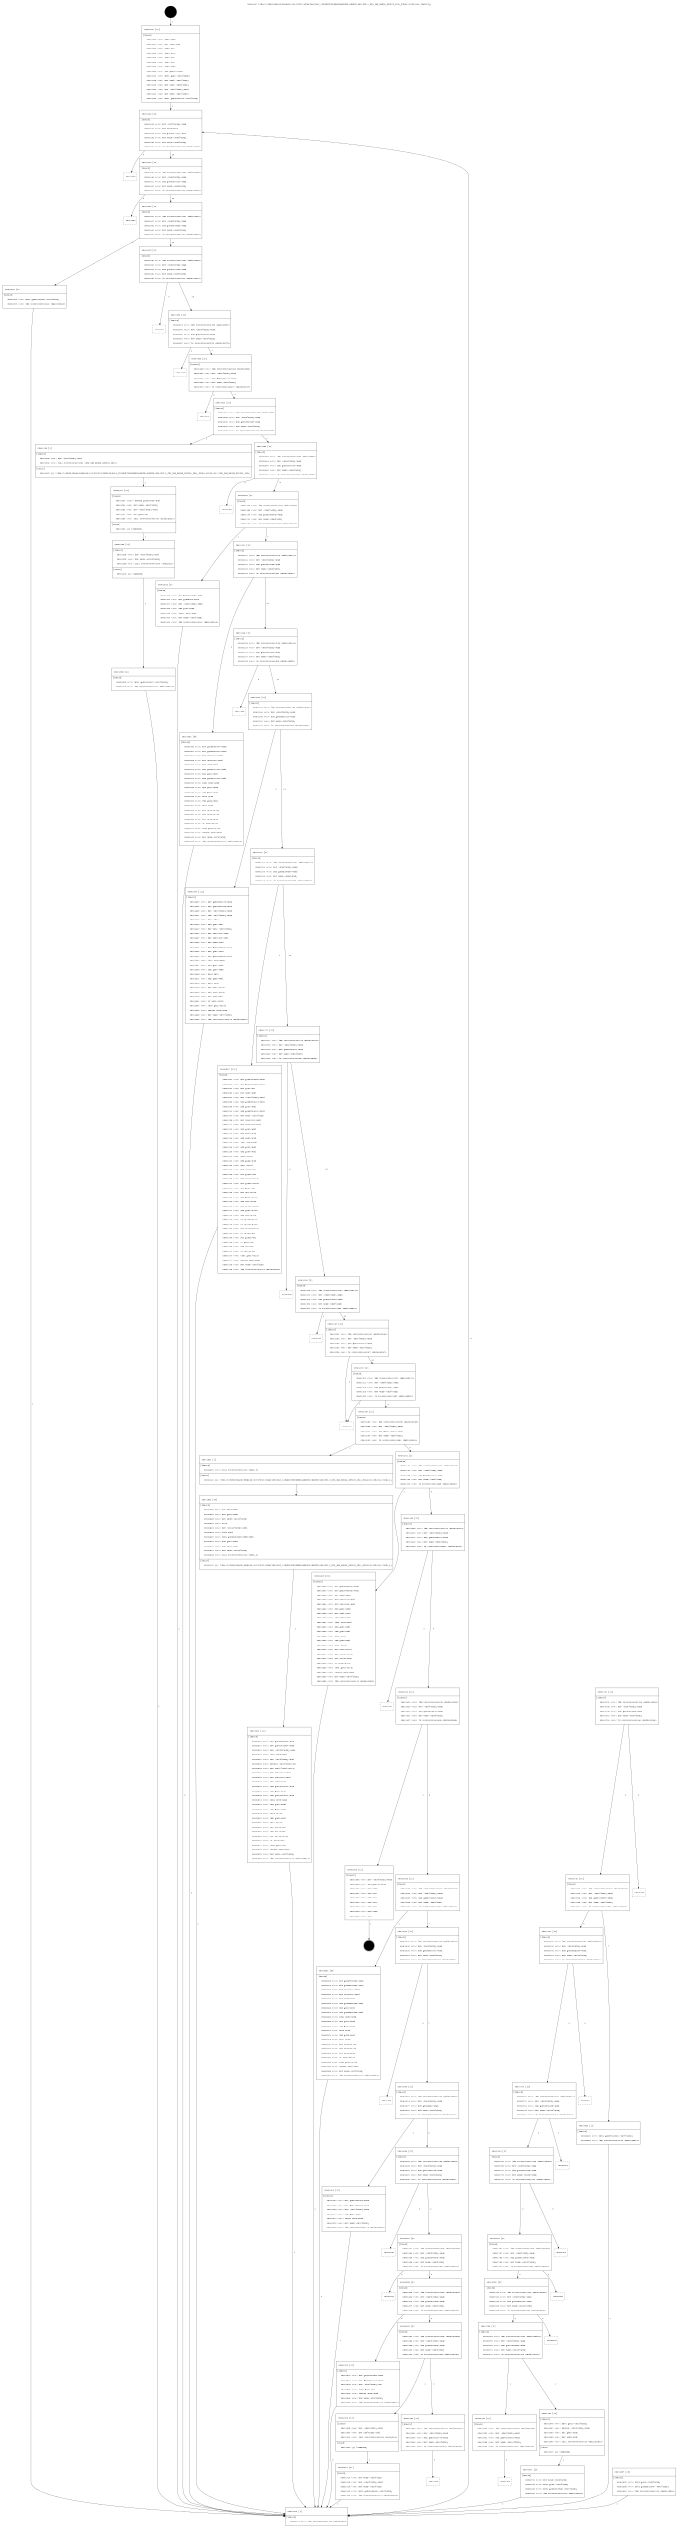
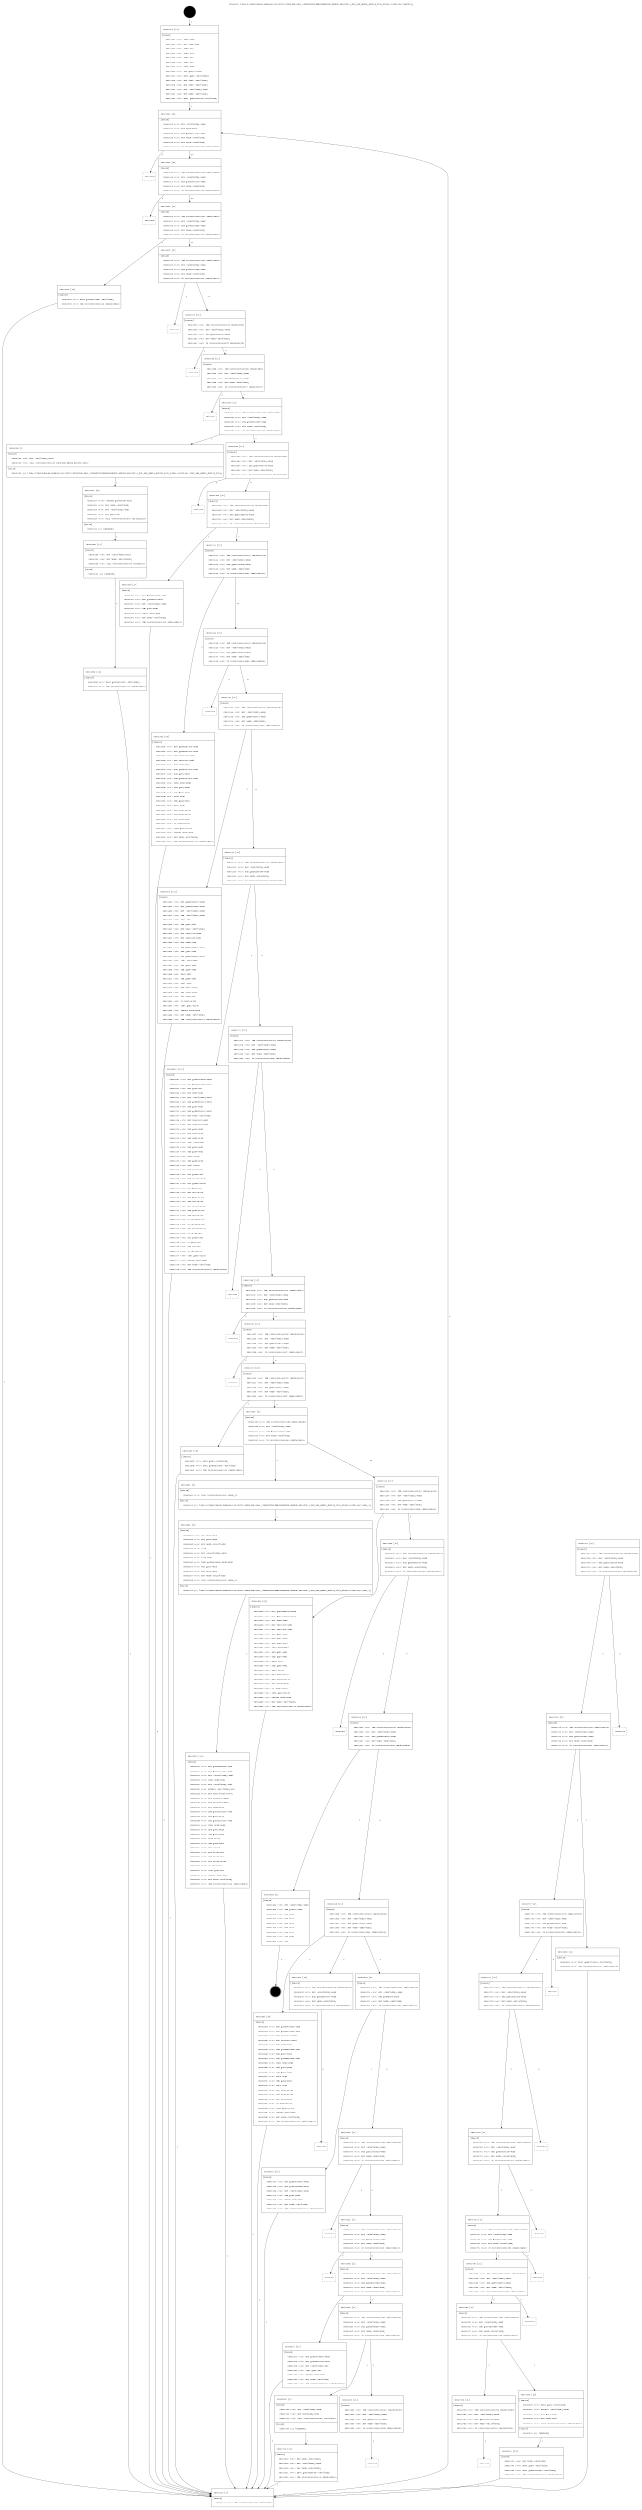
edge "0x4015c0 [25]" -> "0x401cf7": now "0x4015c0 [25]" -> "0x401fd7 [19]"
edge "0x401656 [25]" -> "0x40166f [25]": now "0x40163d [25]" -> "0x40166f [25]"
